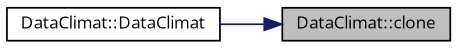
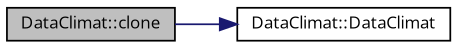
edge "DataClimat::DataClimat" -> "DataClimat::clone": reversed
